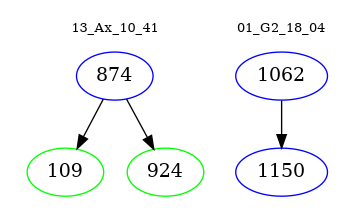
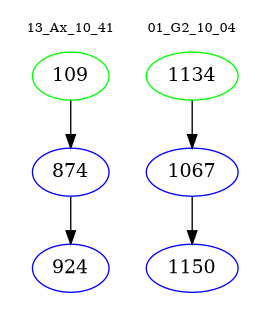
cluster "01_G2_18_04": label "01_G2_18_04" -> "01_G2_10_04"
node "1134": added
node "1062": label "1062" -> "1067"
edge "874" -> "109": reversed
node "924": color green -> blue
